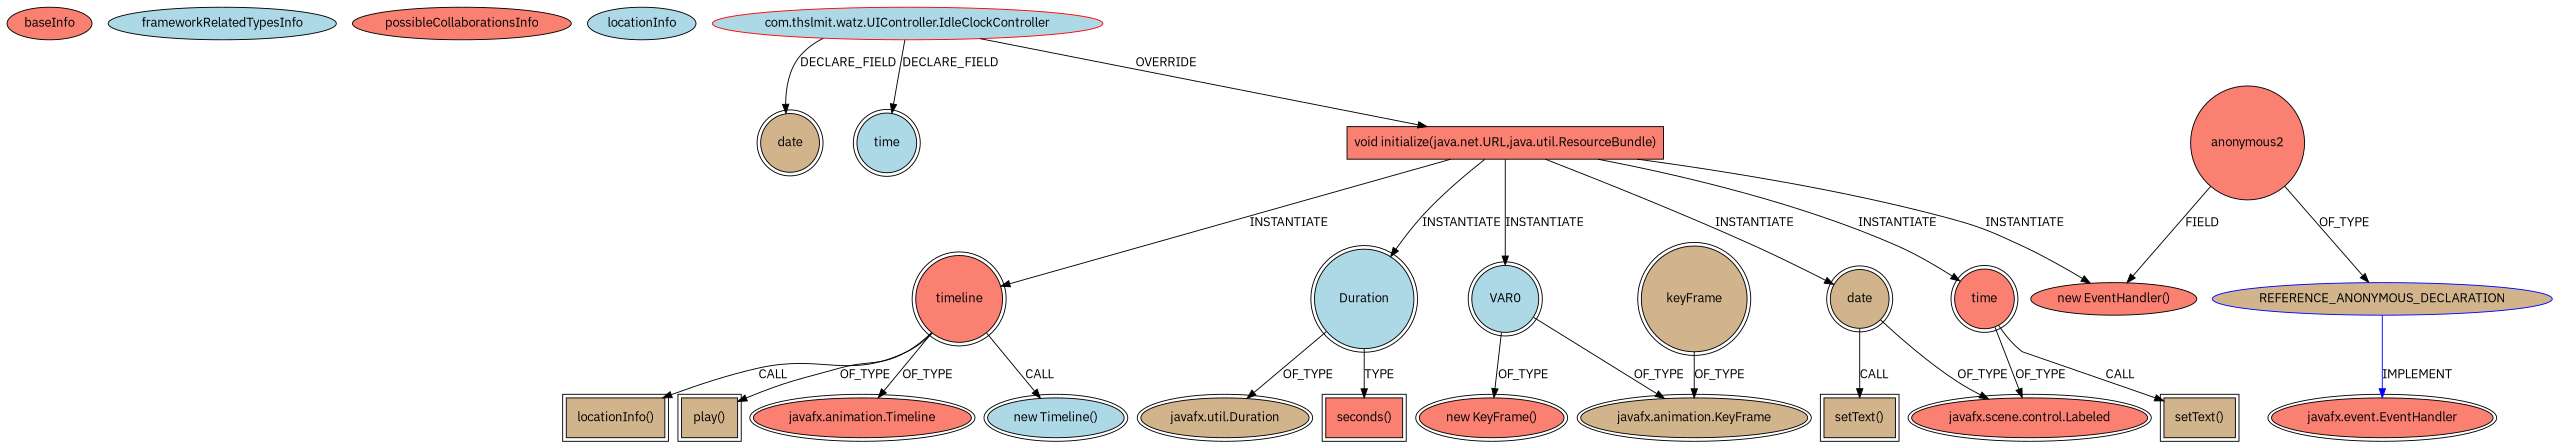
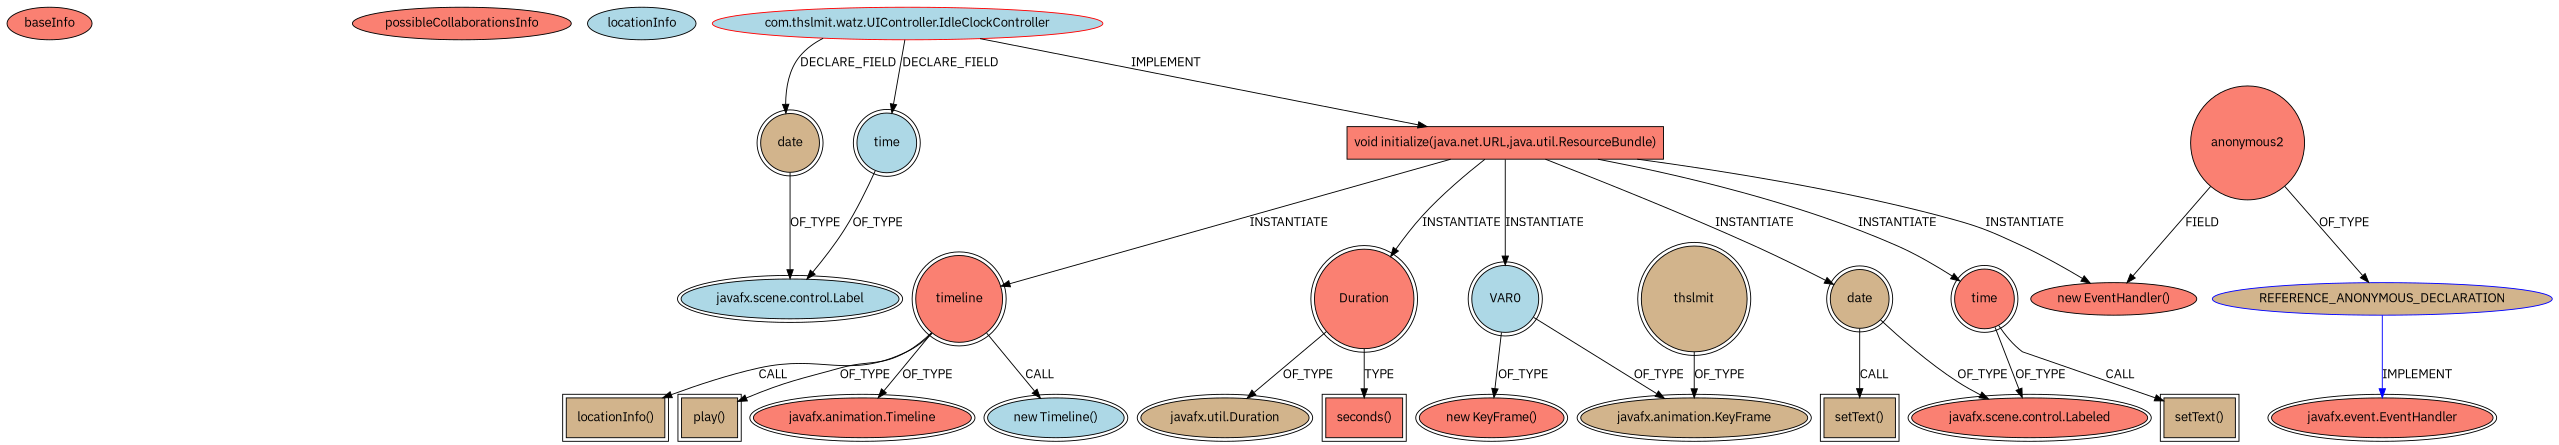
node "frameworkRelatedTypesInfo": removed
edge "com.thslmit.watz.UIController.IdleClockController" -> "void initialize(java.net.URL,java.util.ResourceBundle)": label "OVERRIDE" -> "IMPLEMENT"
node "javafx.scene.control.Label": added
node "Duration": fillcolor lightblue -> salmon
node "keyFrame": label "keyFrame" -> "thslmit"
